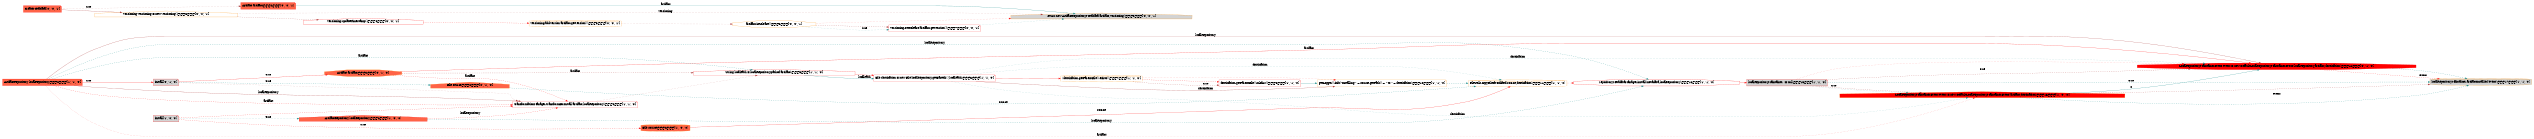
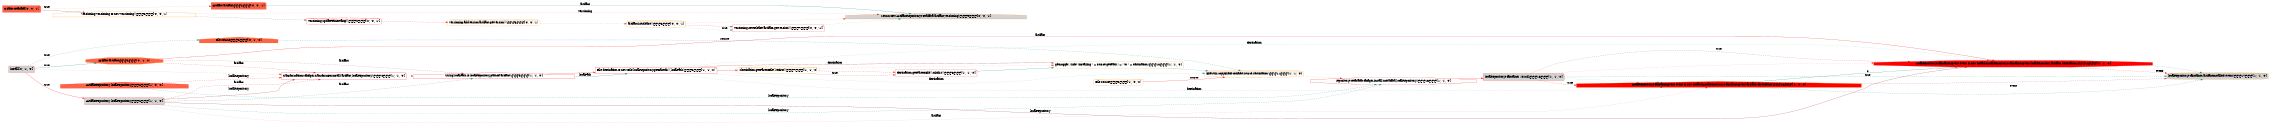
node "versioning.updateTimestamp()@@@4@@@['0', '0', '1']": shape house -> cylinder
node "artifact.isRelease()@@@6@@@['0', '0', '1']": shape octagon -> cylinder
edge "install['0', '1', '0']" -> "Artifact artifact@@@2@@@['0', '1', '0']": color red -> teal
node "ArtifactRepository localRepository@@@2@@@['1', '1', '0']": fillcolor tomato -> lightgray
edge "ArtifactRepository localRepository@@@2@@@['1', '1', '0']" -> "install['0', '1', '0']": reversed
node "install['1', '0', '0']": removed
node "File source@@@2@@@['1', '0', '0']": fillcolor tomato -> white
